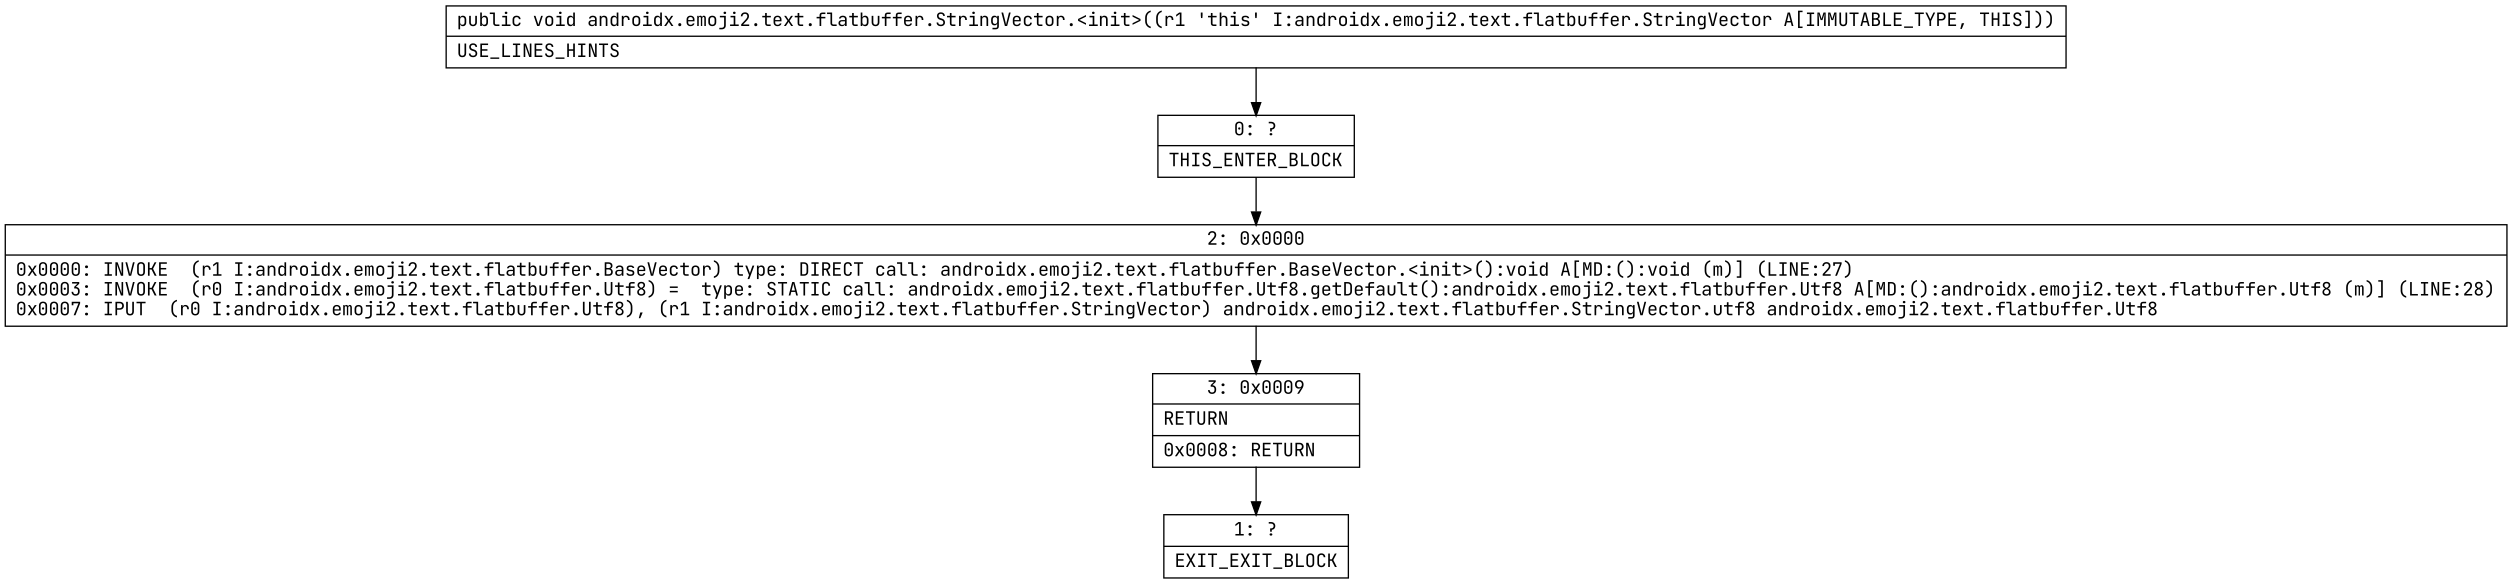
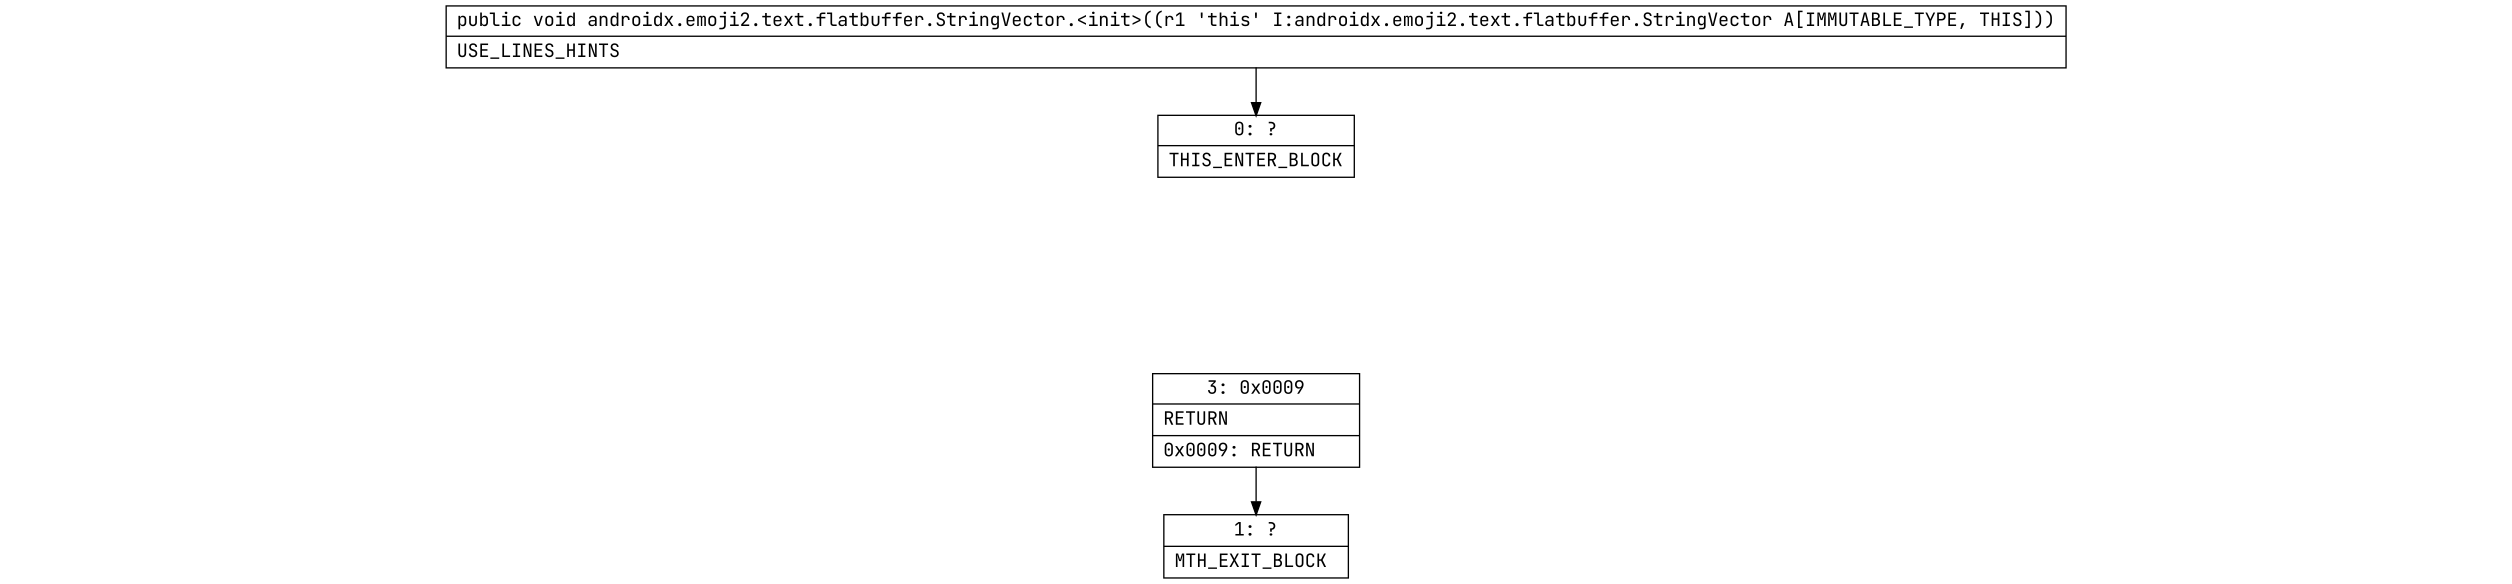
node "2: 0x0000": removed
node "3: 0x0009": text "0x0008: RETURN" -> "0x0009: RETURN"
node "1: ?": text "EXIT_EXIT_BLOCK" -> "MTH_EXIT_BLOCK"
